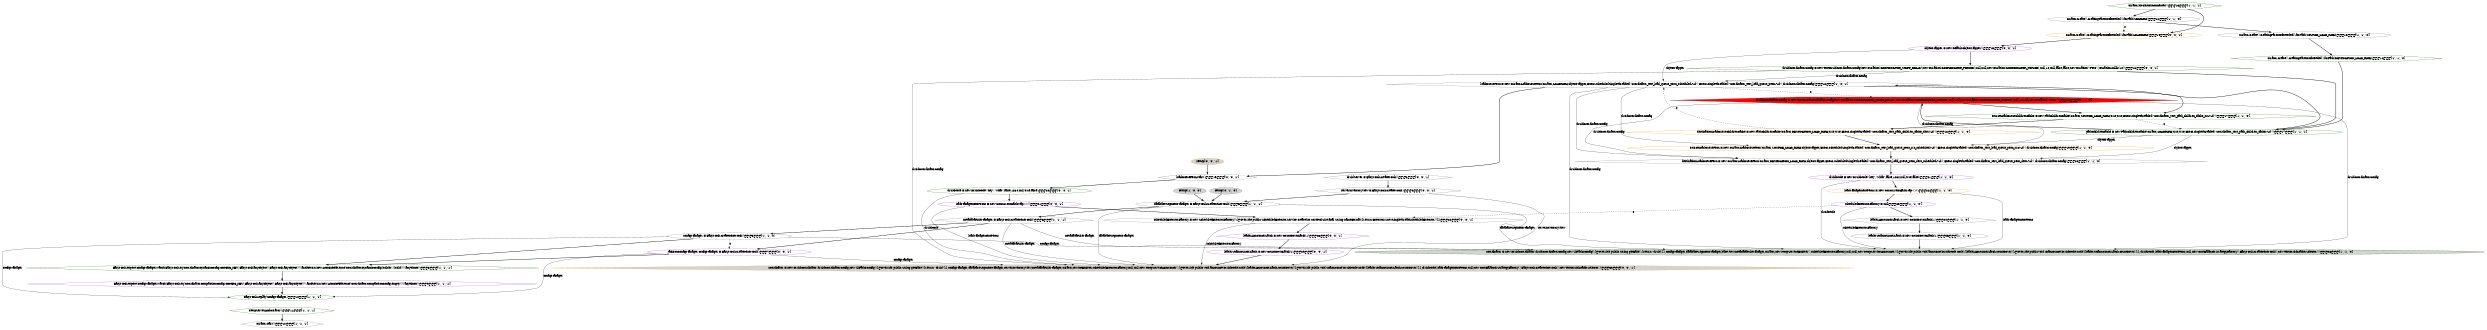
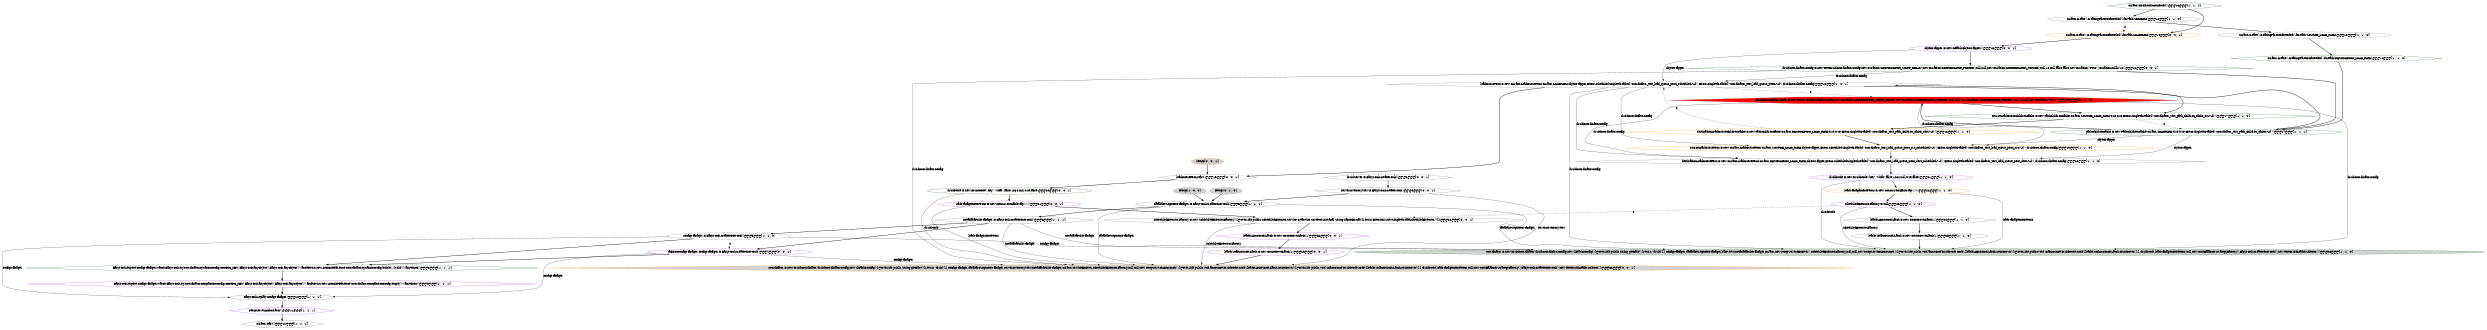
edge "EasyMock.replay(configManager)@@@10@@@['1', '1', '1']" -> "setupServerAndCurator()@@@11@@@['1', '1', '1']": added
node "setupServerAndCurator()@@@11@@@['1', '1', '1']": color darkgreen -> purple
